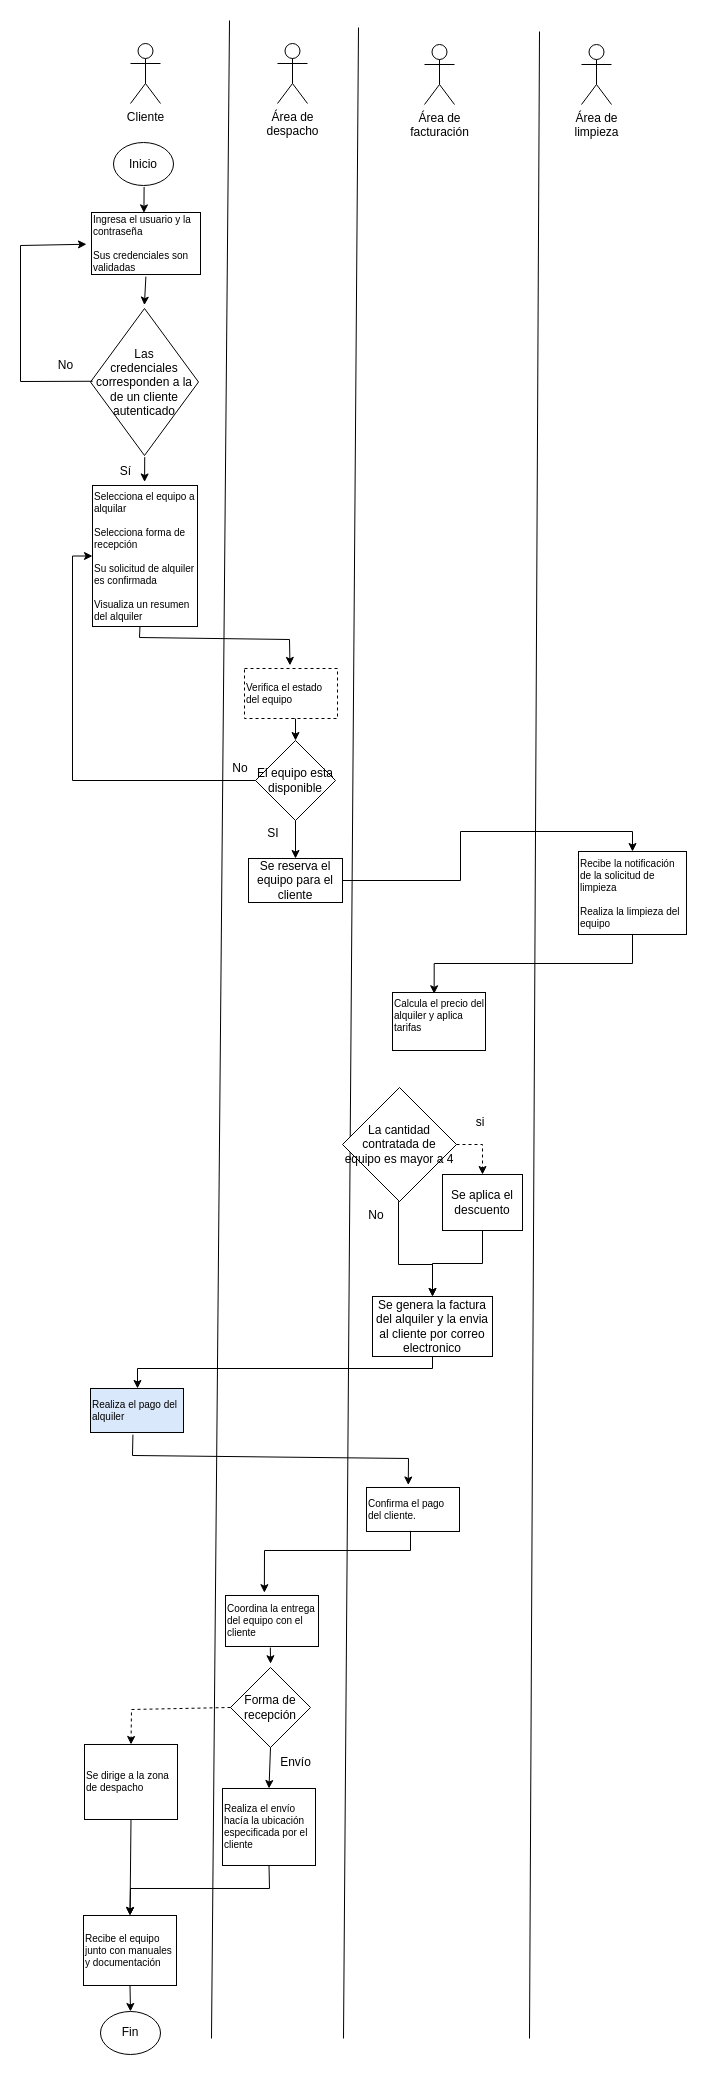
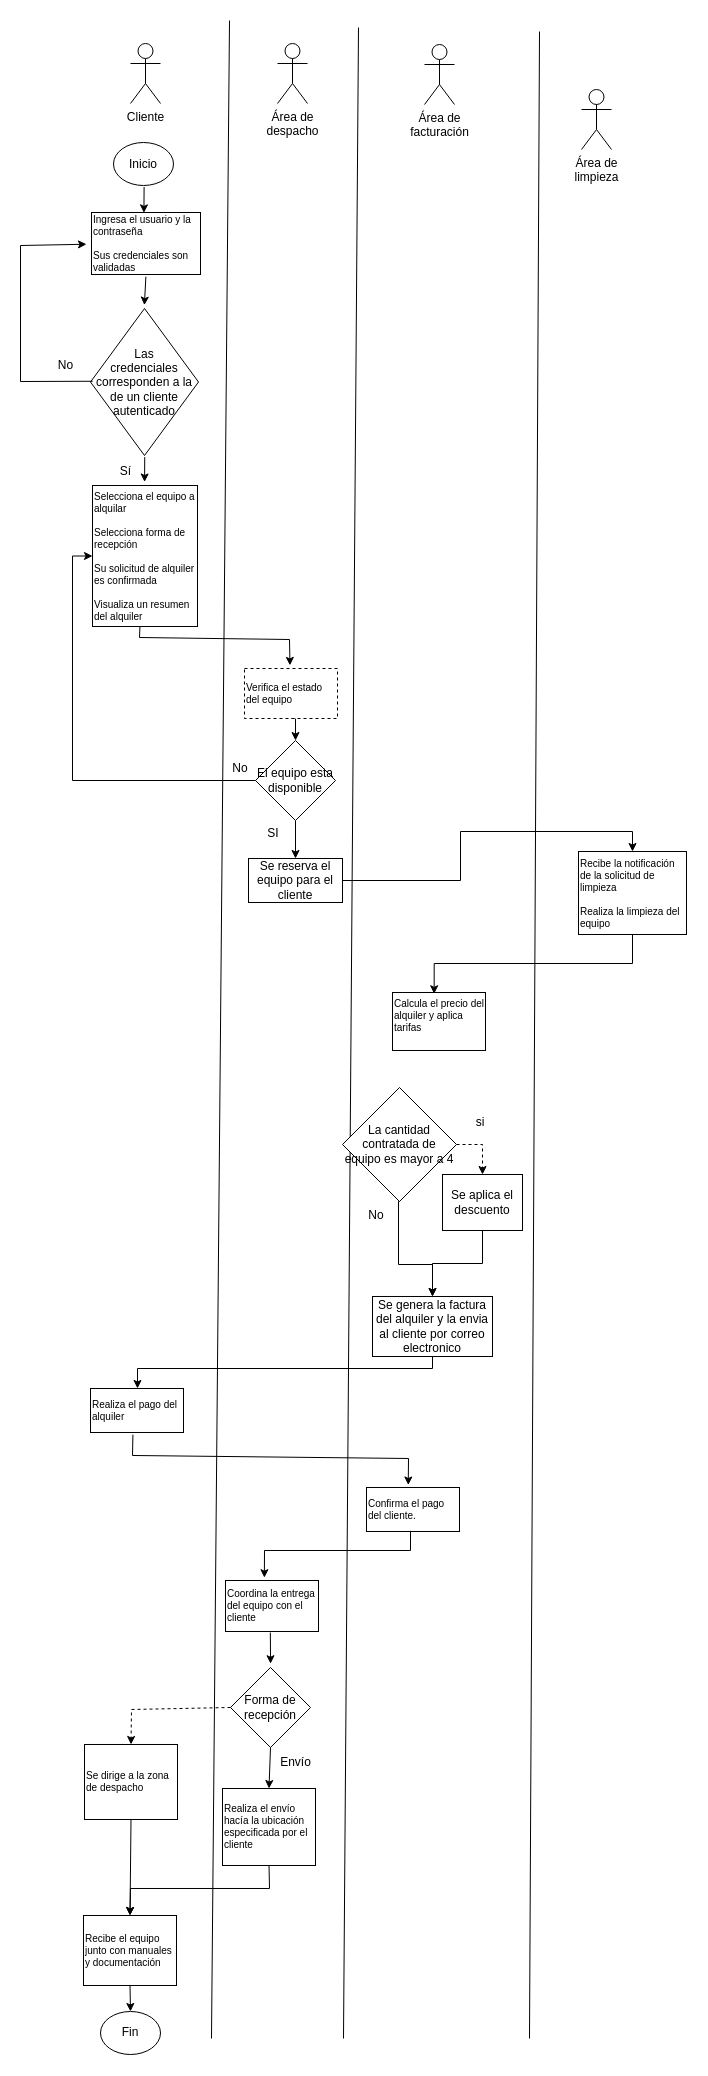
node "Área de limpieza": moved (597, 75) -> (597, 120)
node "Realiza el pago del alquiler": fillcolor #dae8fc -> #ffffff
node "Coordina la entrega del equipo con el cliente": moved (272, 1621) -> (272, 1606)
